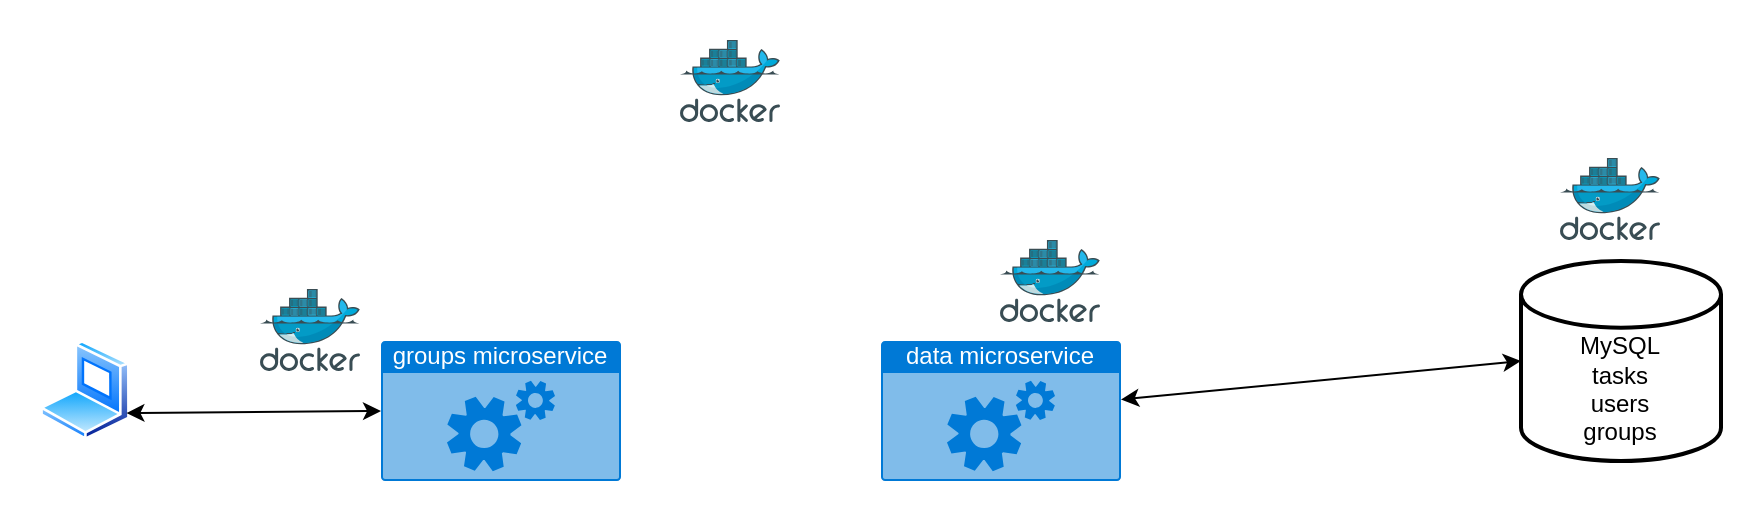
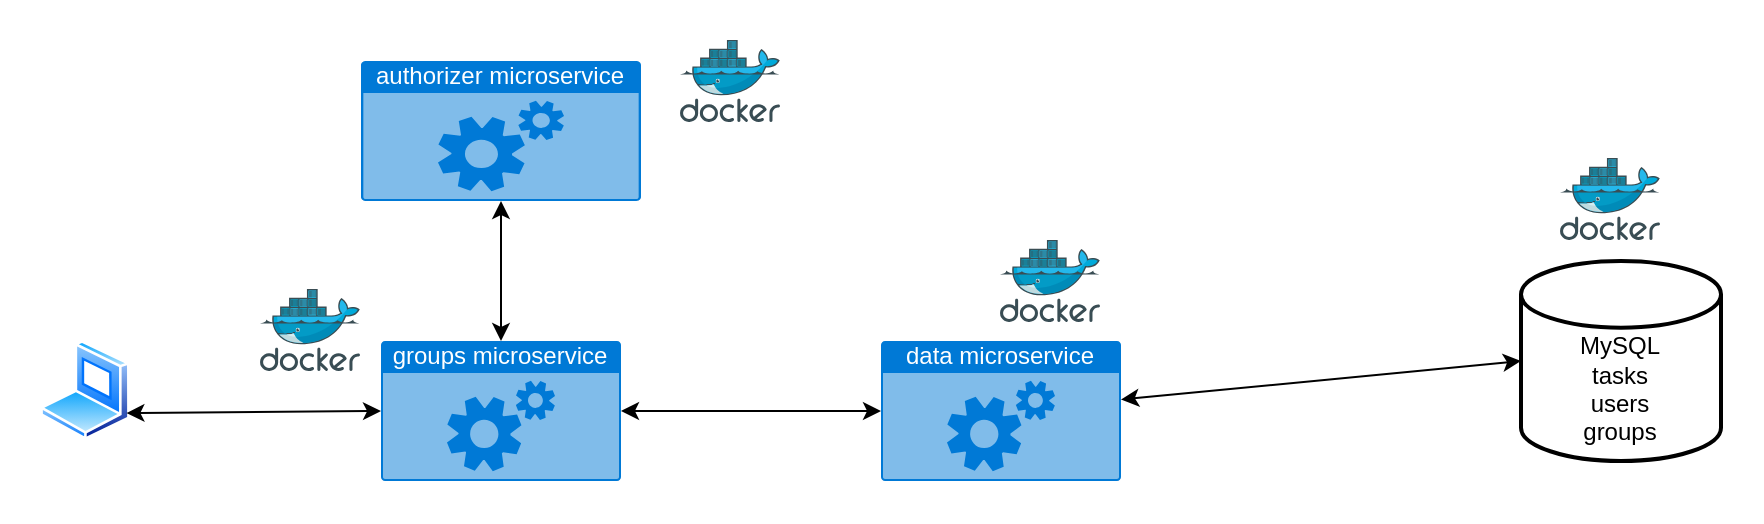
node "authorizer microservice": added
edge "authorizer microservice" -- "groups microservice": added
edge "groups microservice" -- "data microservice": added
